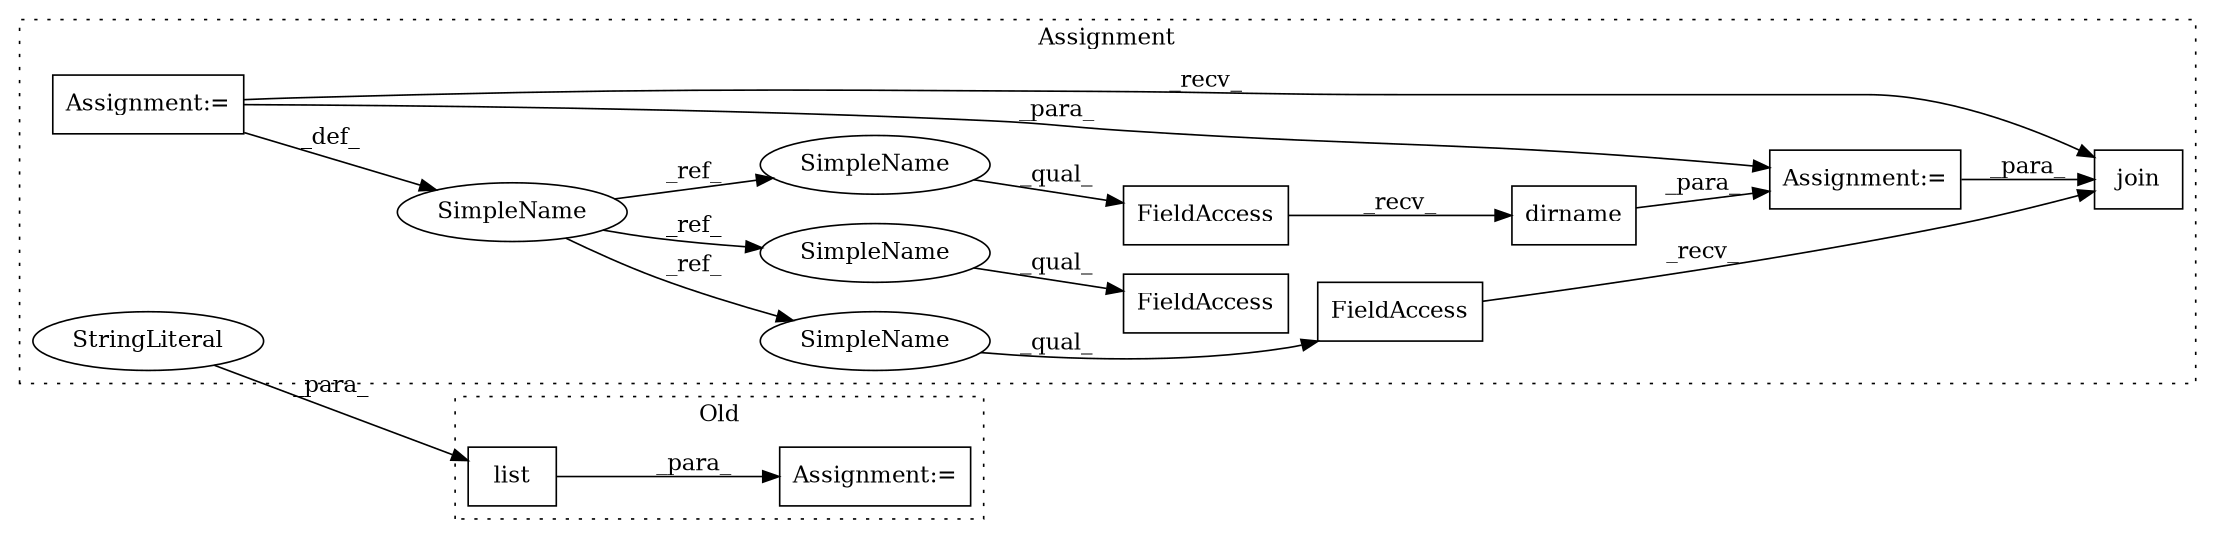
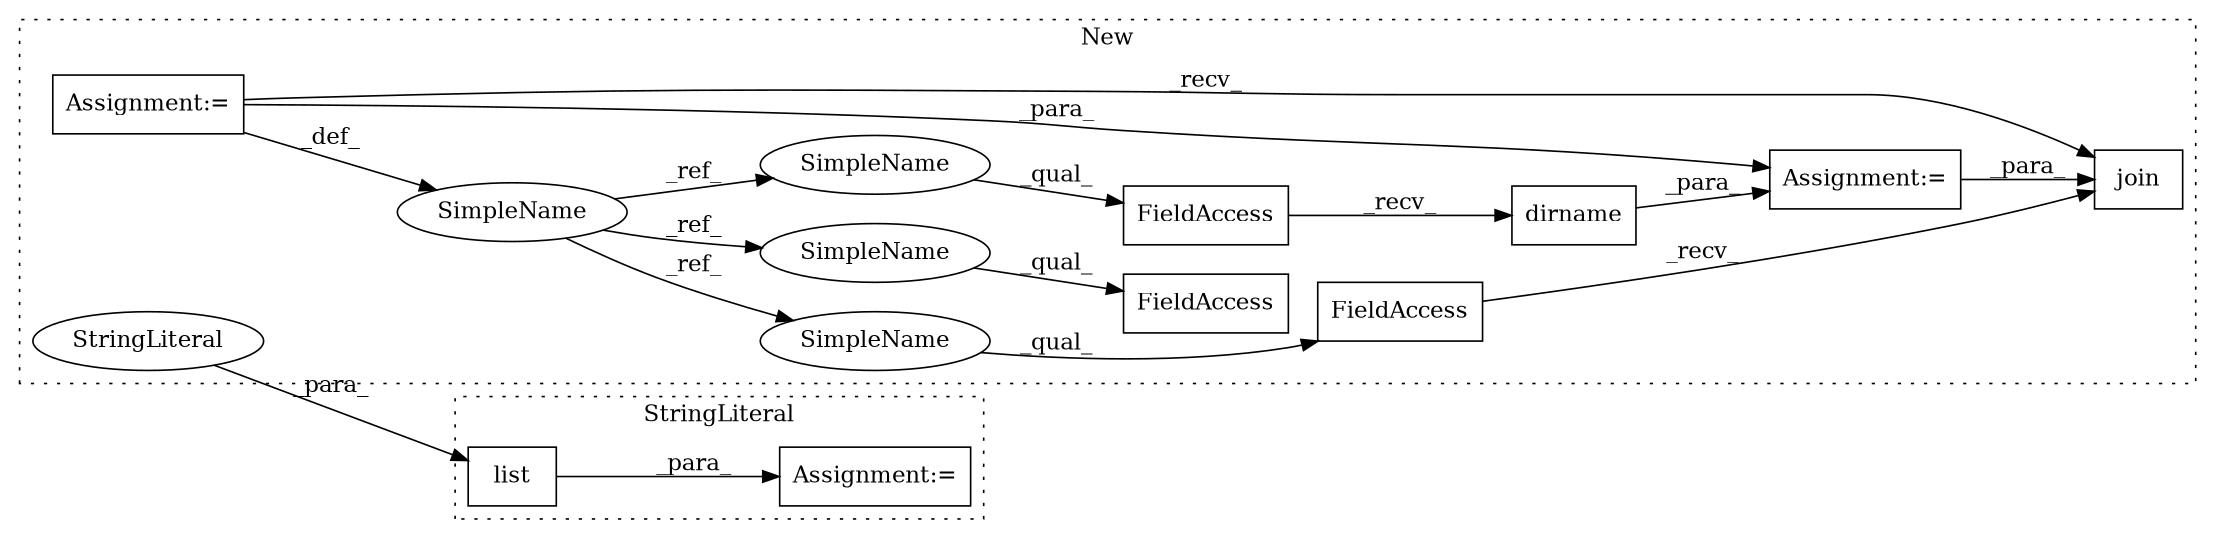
cluster "Assignment": label "Assignment" -> "New"
cluster "Old": label "Old" -> "StringLiteral"
